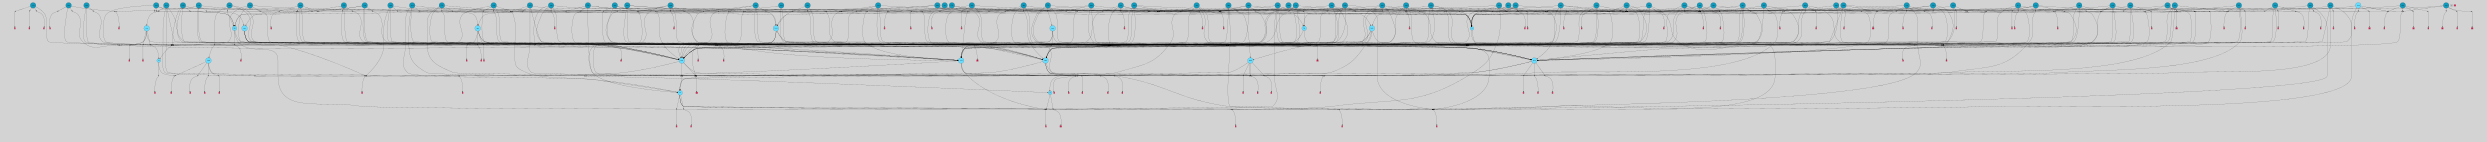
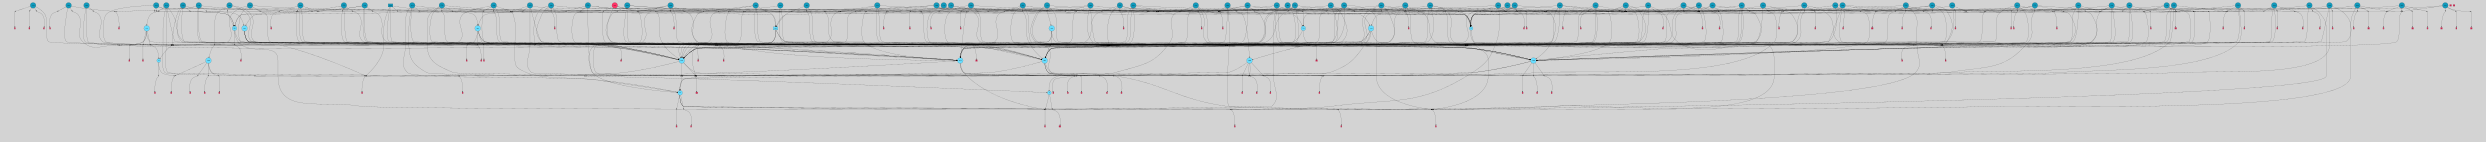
node "T645": shape circle -> box
node "T683": fillcolor #1199bb -> #ff3366
node "T620": fillcolor #66ddff -> #1199bb
node "13": fillcolor #cccccc -> #ff3366
node "T413": shape circle -> box
